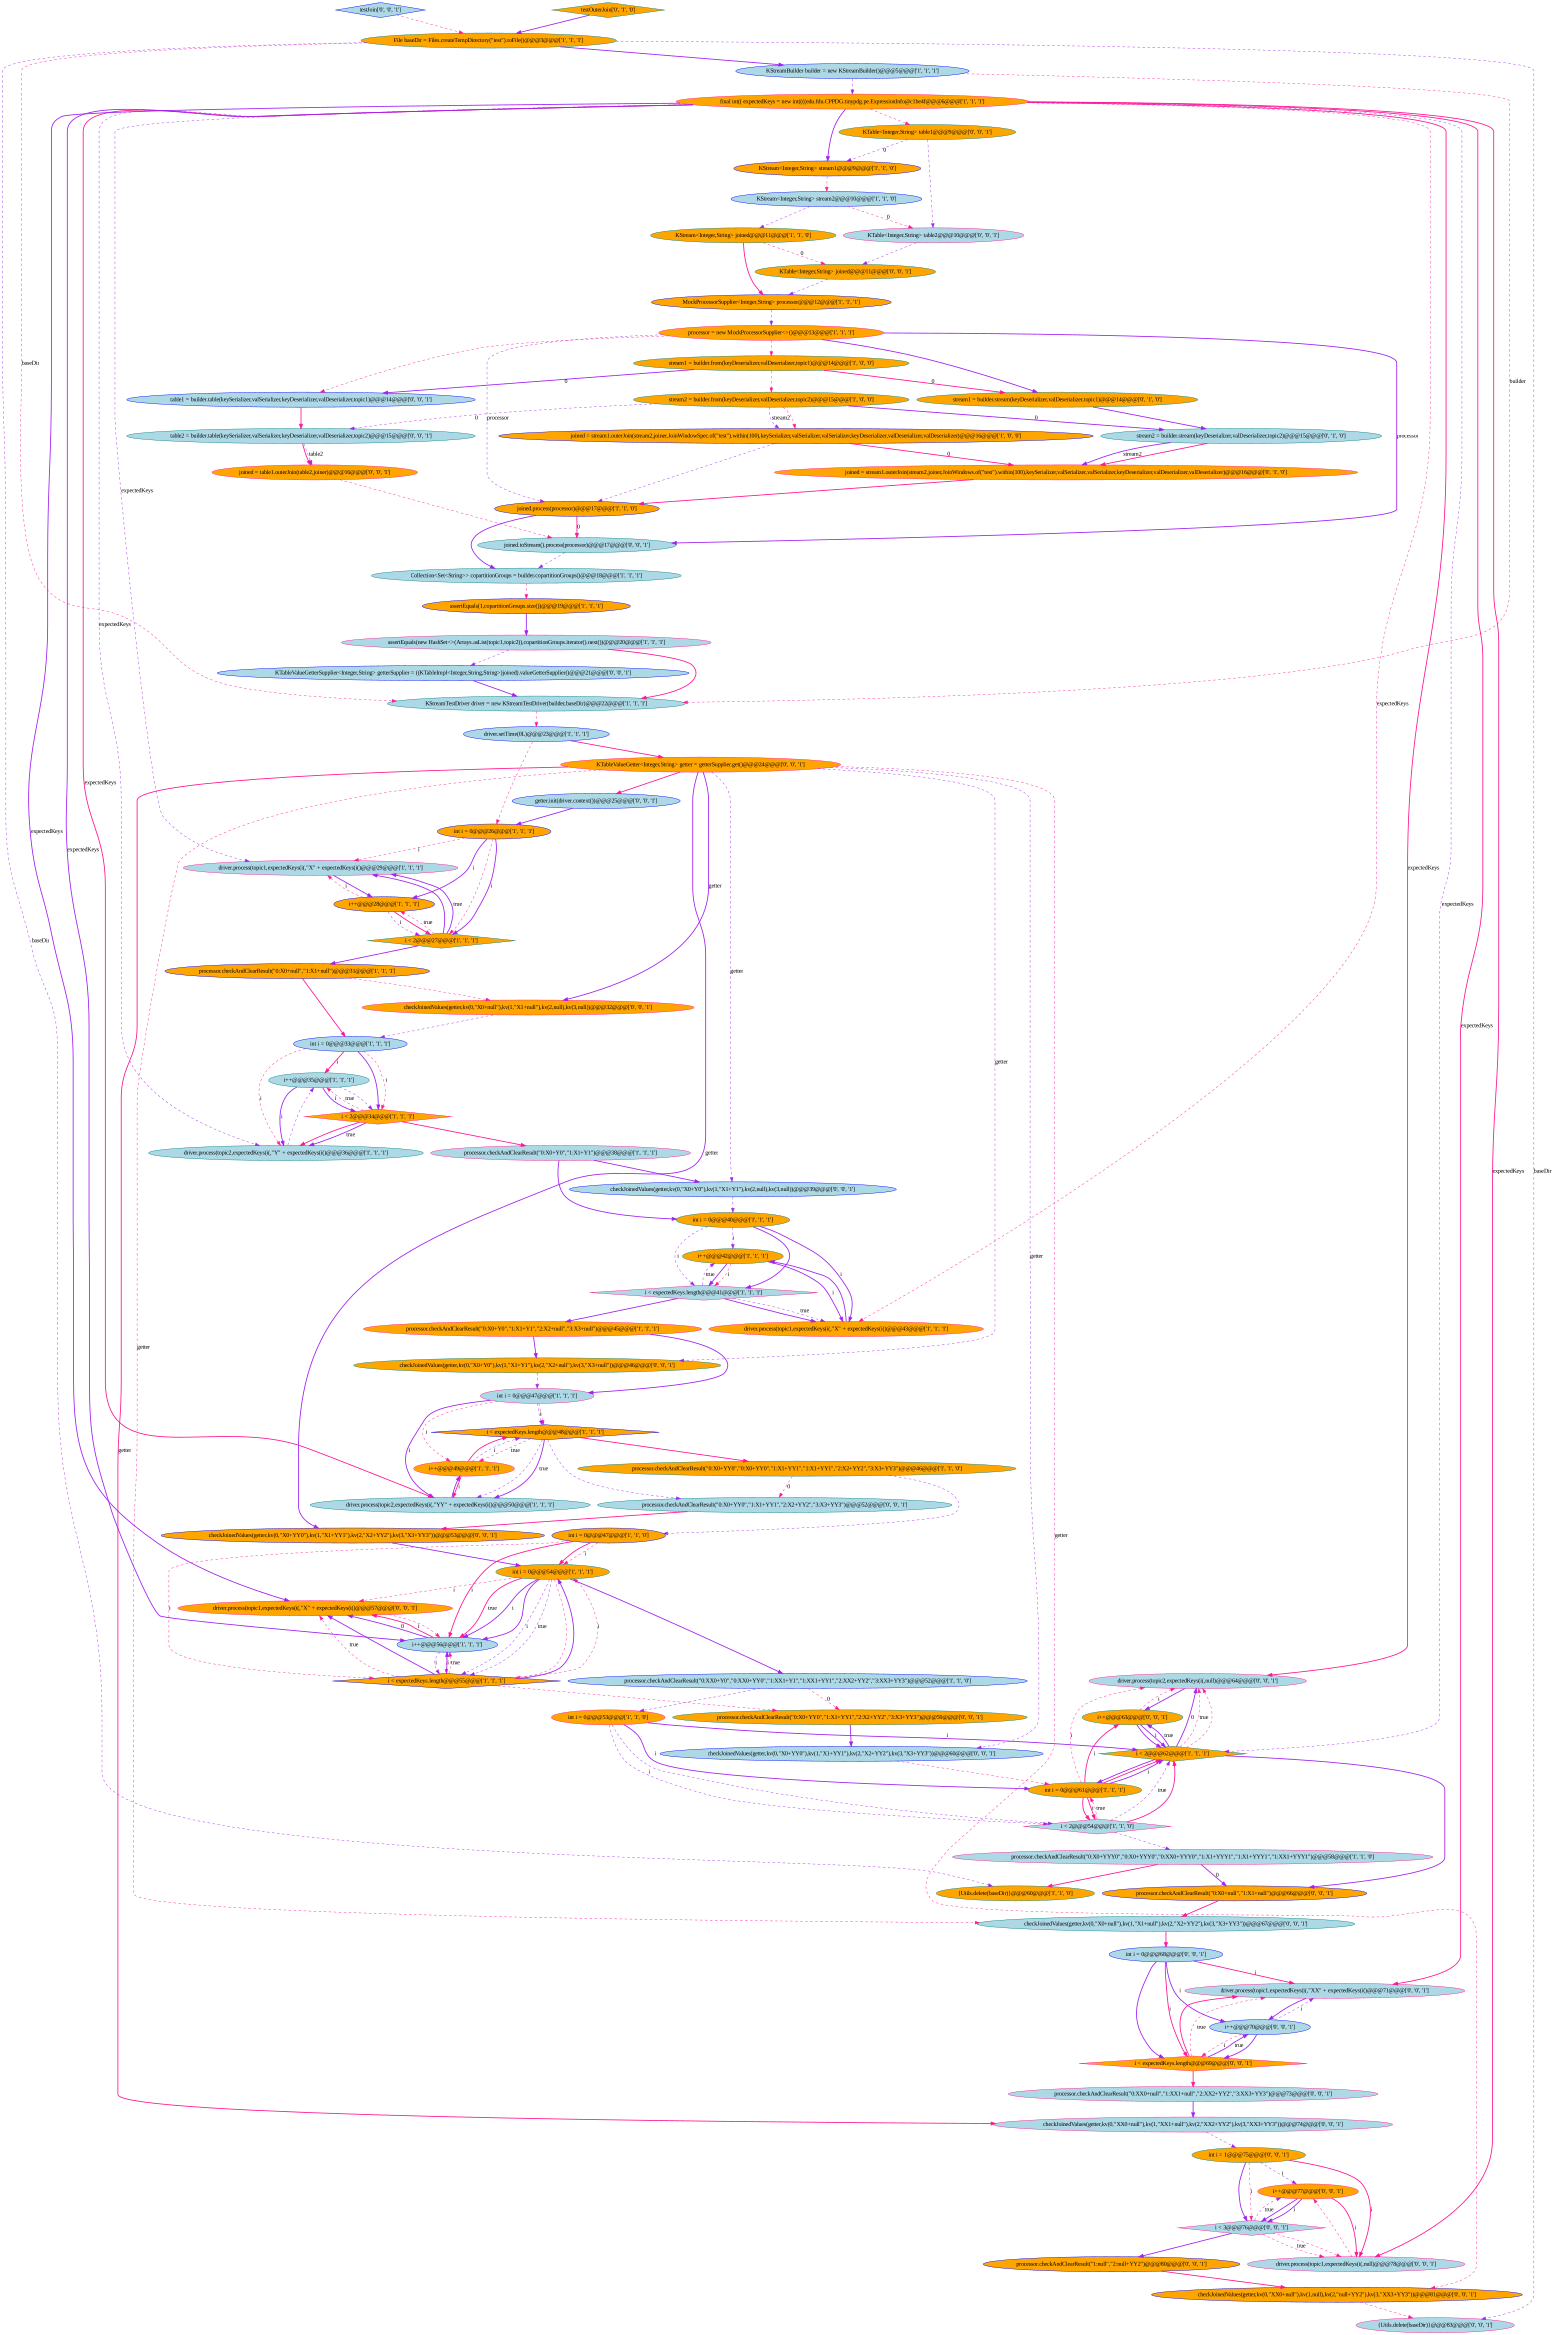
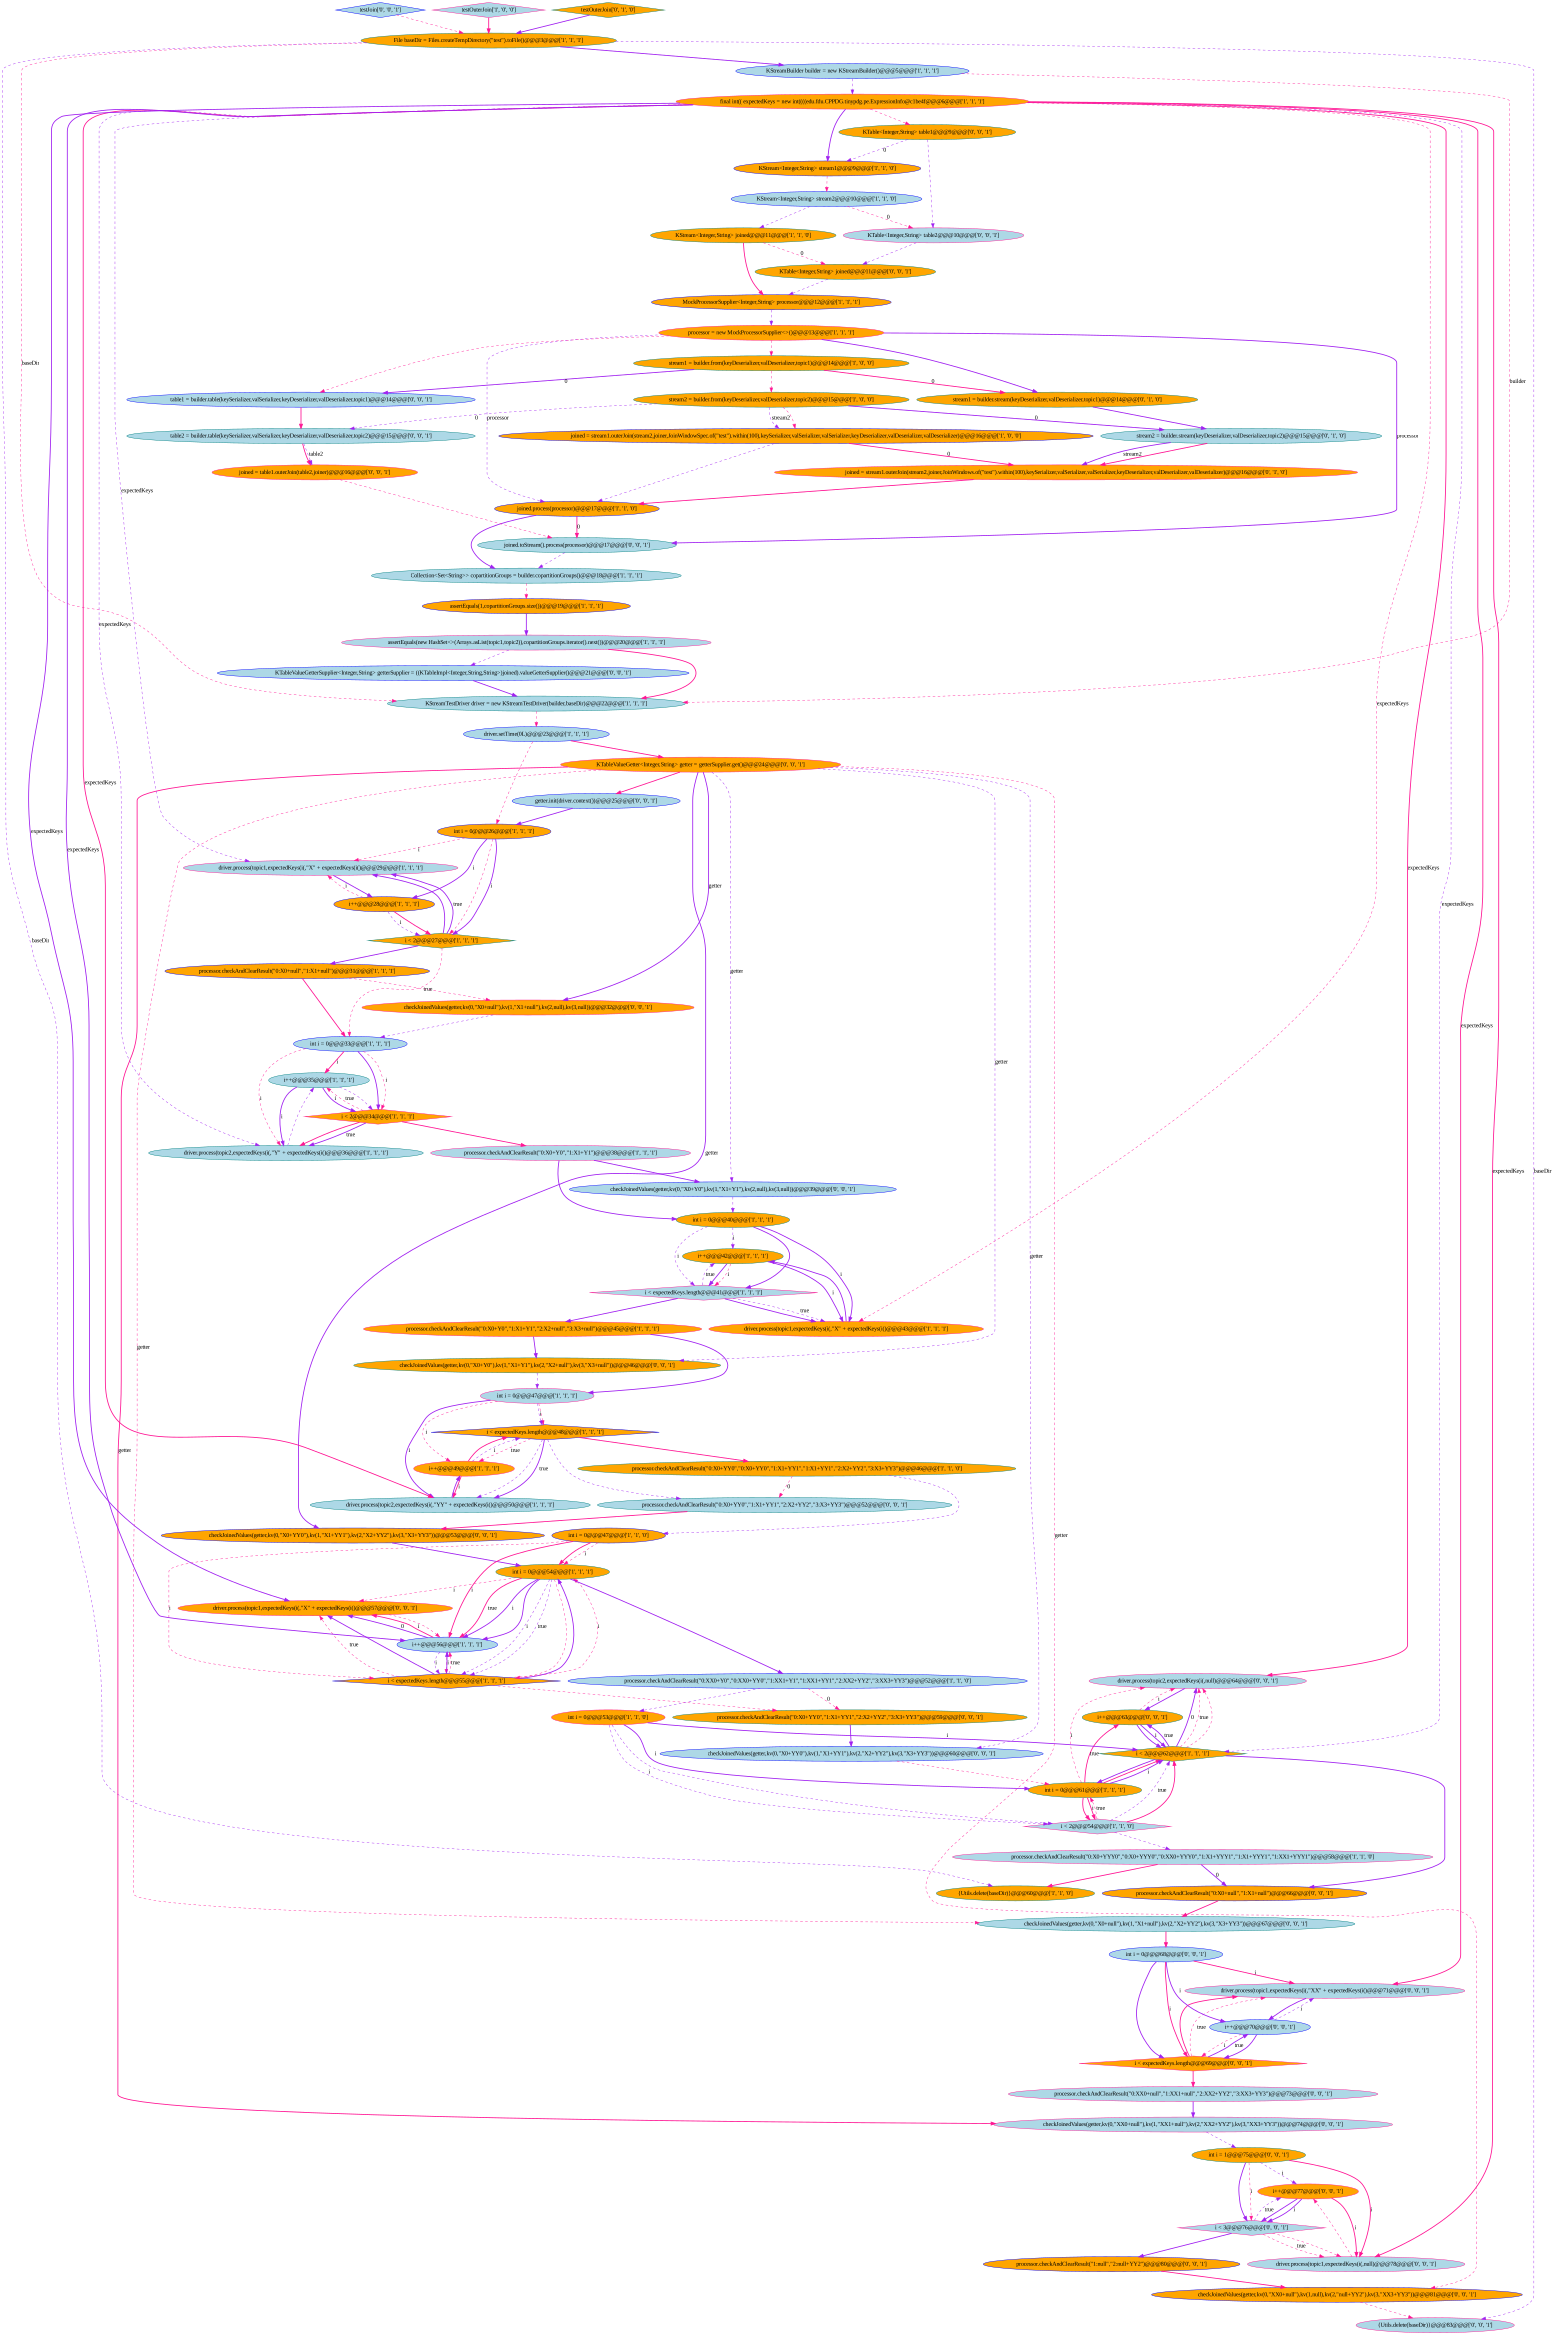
node "testOuterJoin['1', '0', '0']": added
edge "i < 2@@@27@@@['1', '1', '1']" -> "i++@@@28@@@['1', '1', '1']": now "i < 2@@@27@@@['1', '1', '1']" -> "int i = 0@@@33@@@['1', '1', '1']"
edge "int i = 0@@@61@@@['1', '1', '1']" -> "i++@@@63@@@['0', '0', '1']": label "i" -> "true"
